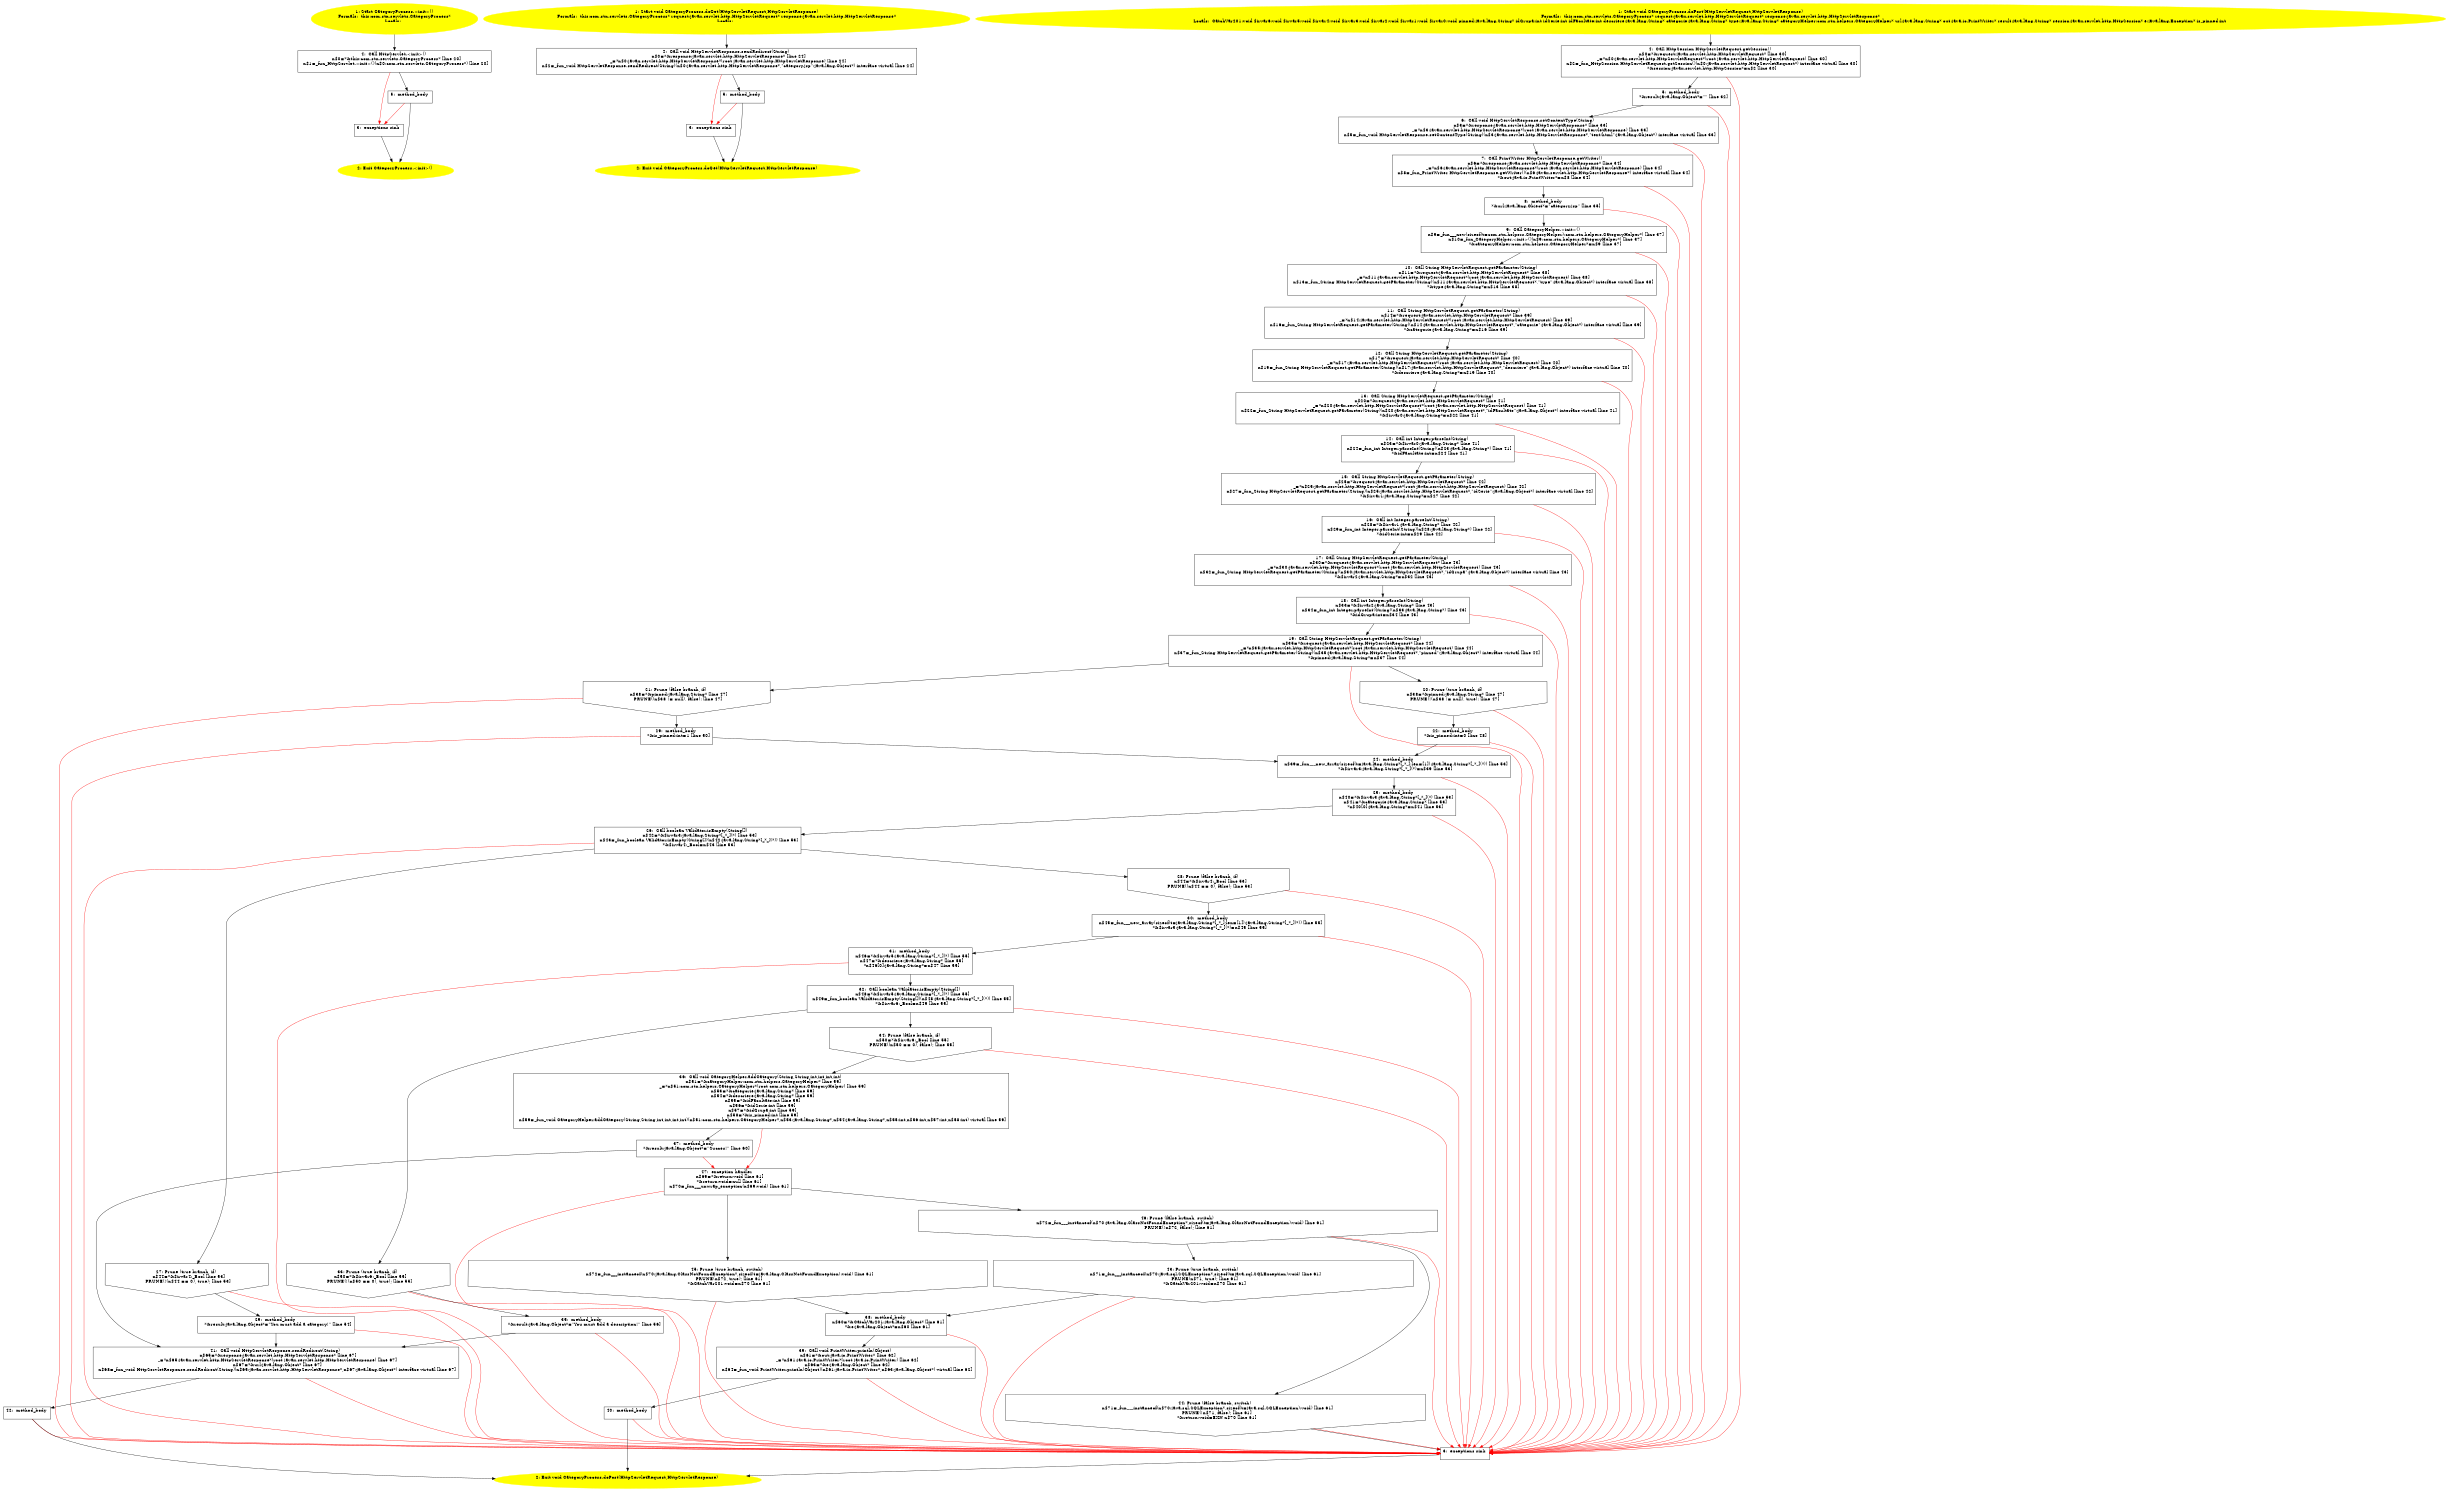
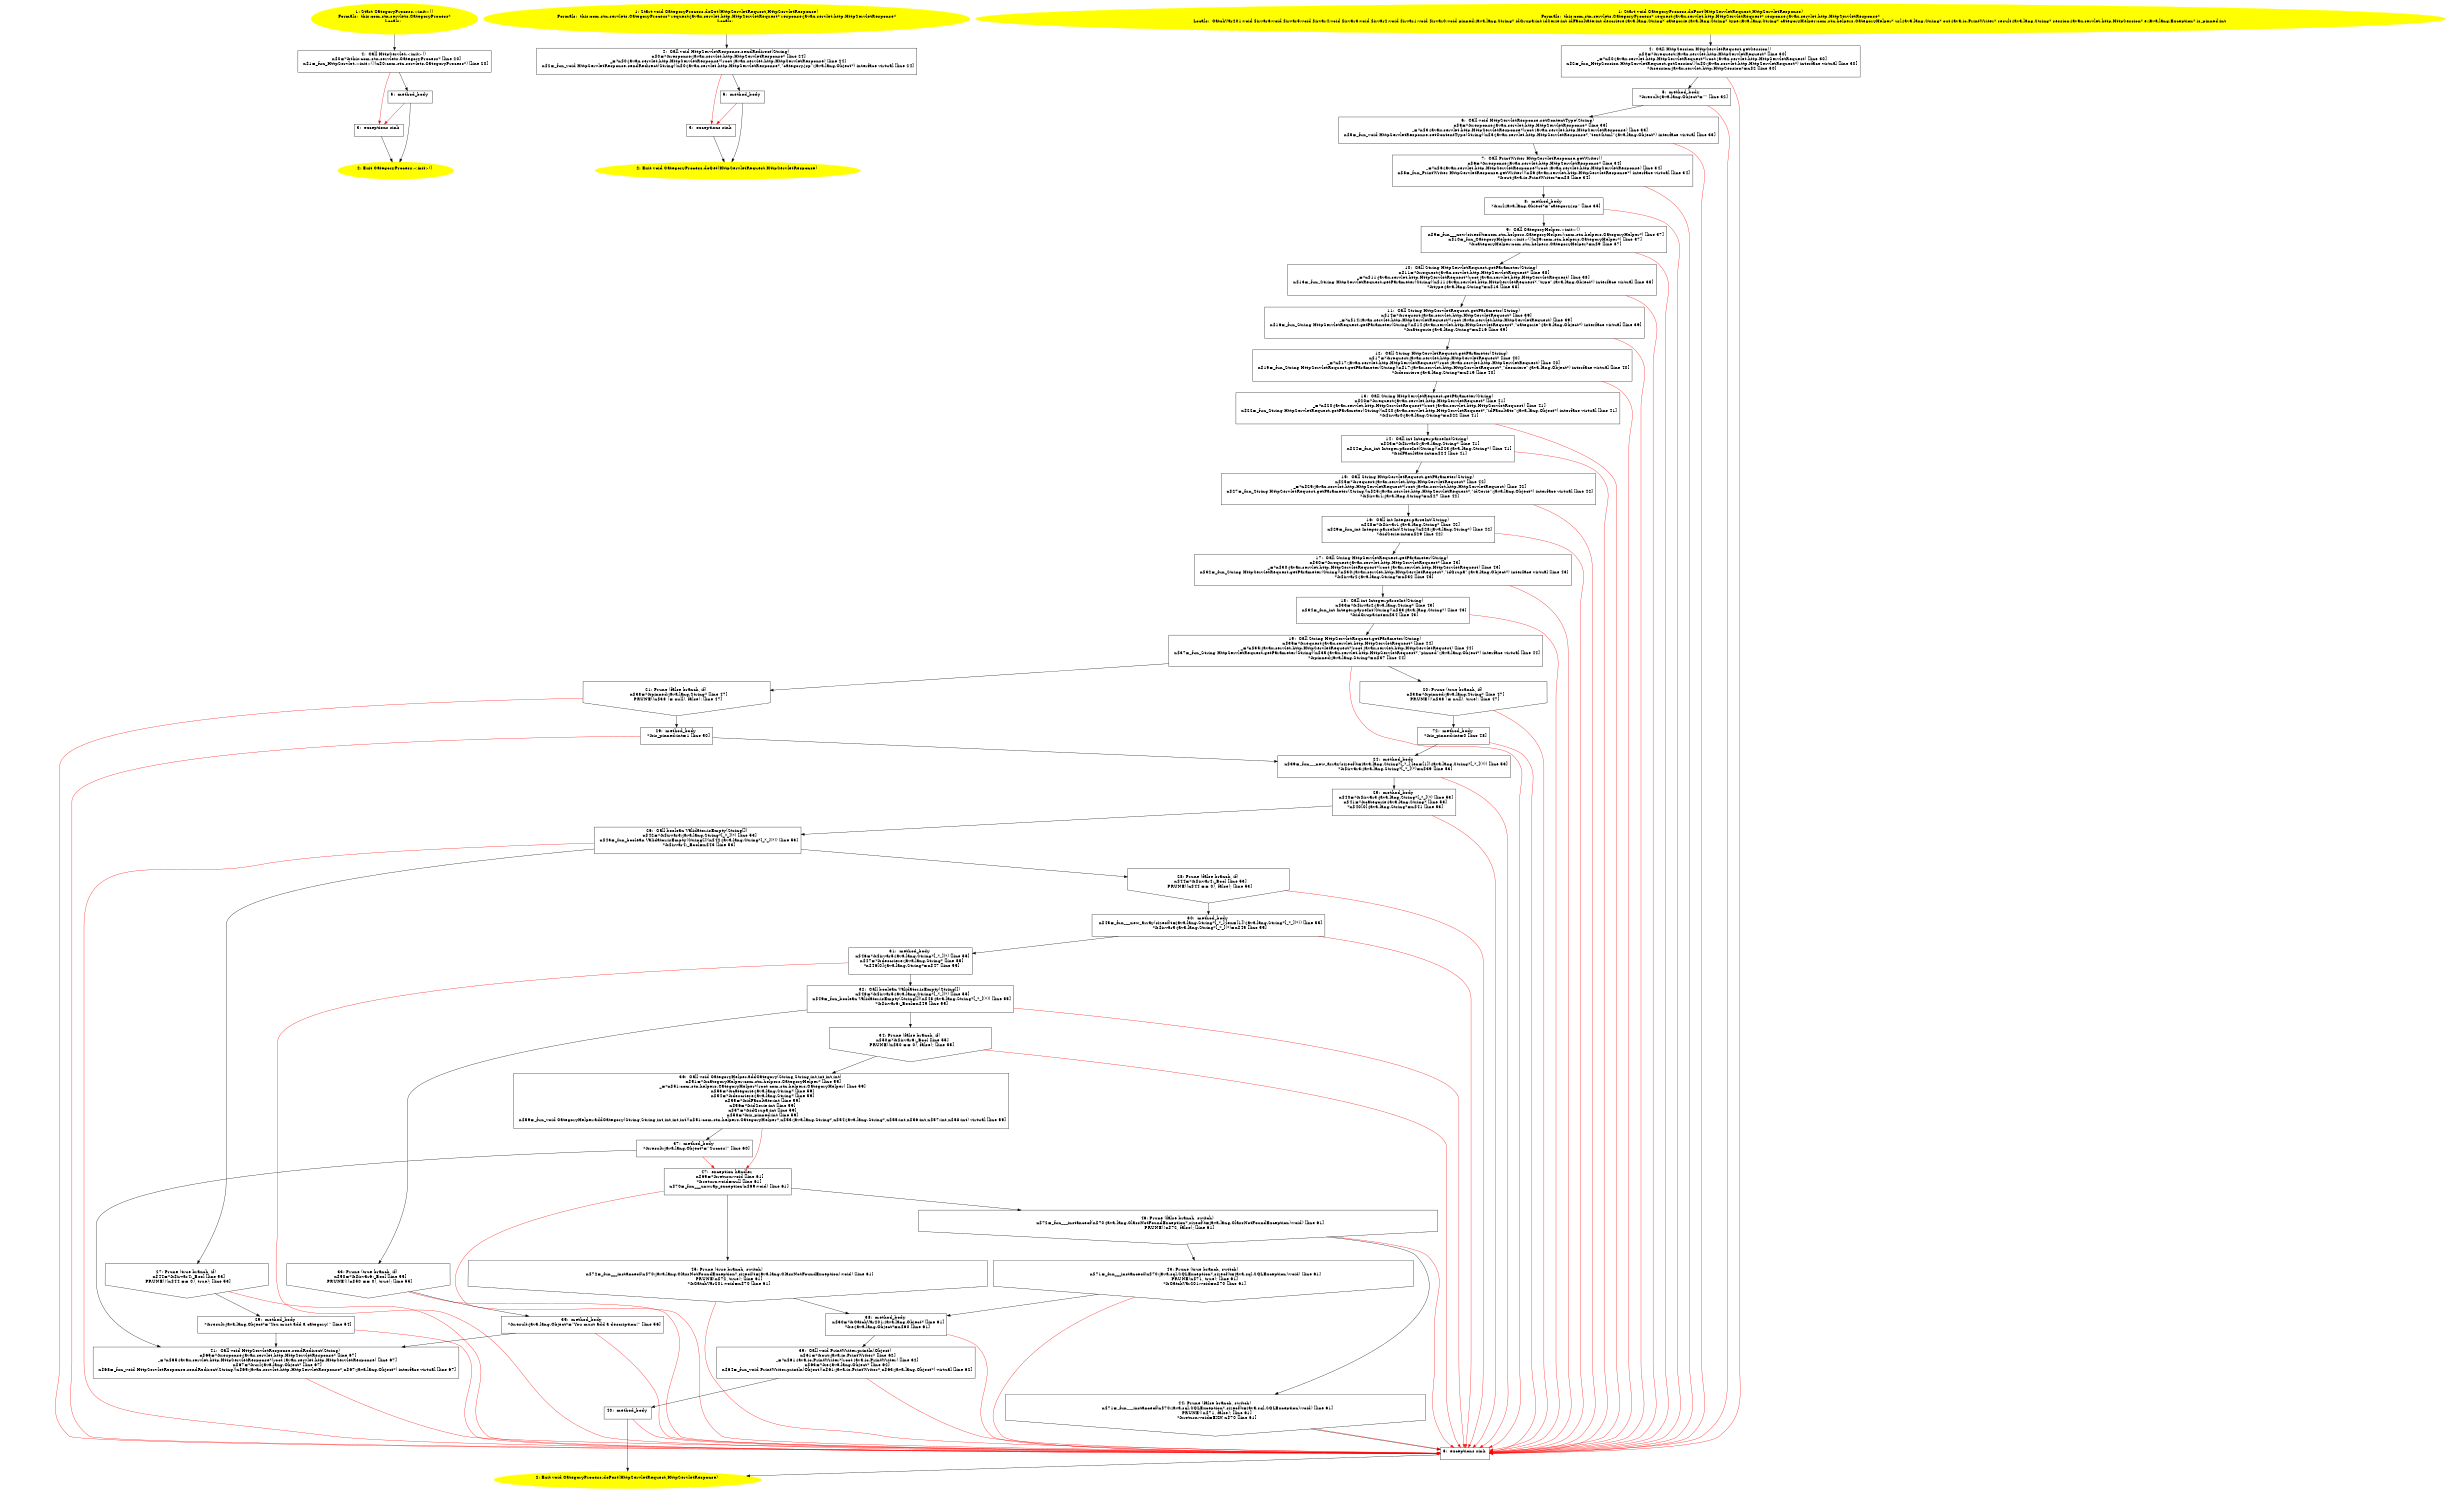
node "22:  method_body *&is_pinned:int=0 [line 48]": label "22:  method_body *&is_pinned:int=0 [line 48]" -> "72:  method_body *&is_pinned:int=0 [line 48]"
node "42:  method_body": removed
